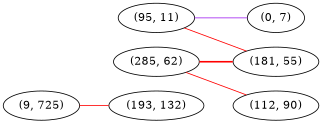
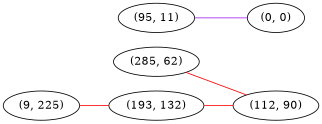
node "(0, 7)": label "(0, 7)" -> "(0, 0)"
node "(181, 55)": removed
node "(9, 725)": label "(9, 725)" -> "(9, 225)"
edge "(193, 132)" -- "(112, 90)": added
